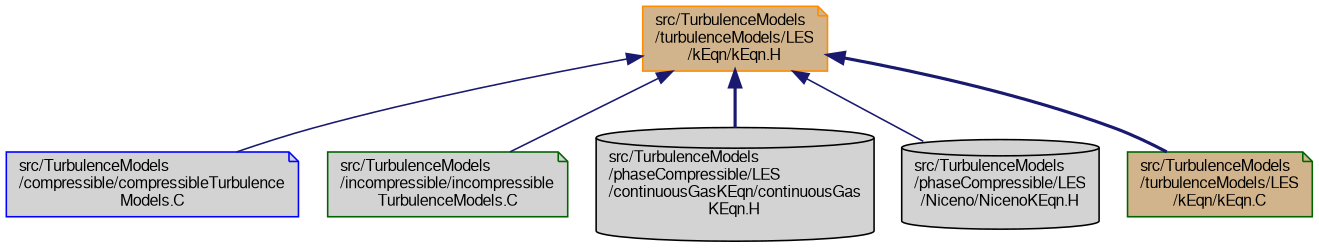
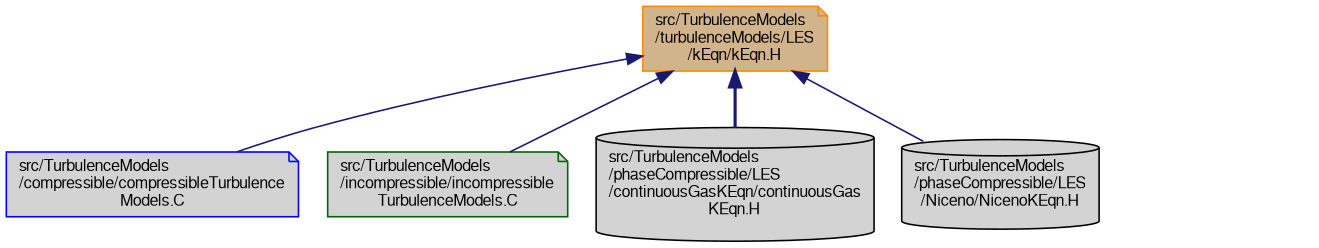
node "src/TurbulenceModels /turbulenceModels/LES /kEqn/kEqn.C": removed
